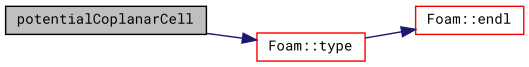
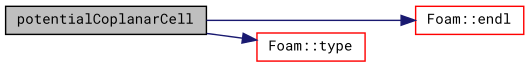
edge "Foam::type" -> "Foam::endl": now "potentialCoplanarCell" -> "Foam::endl"
